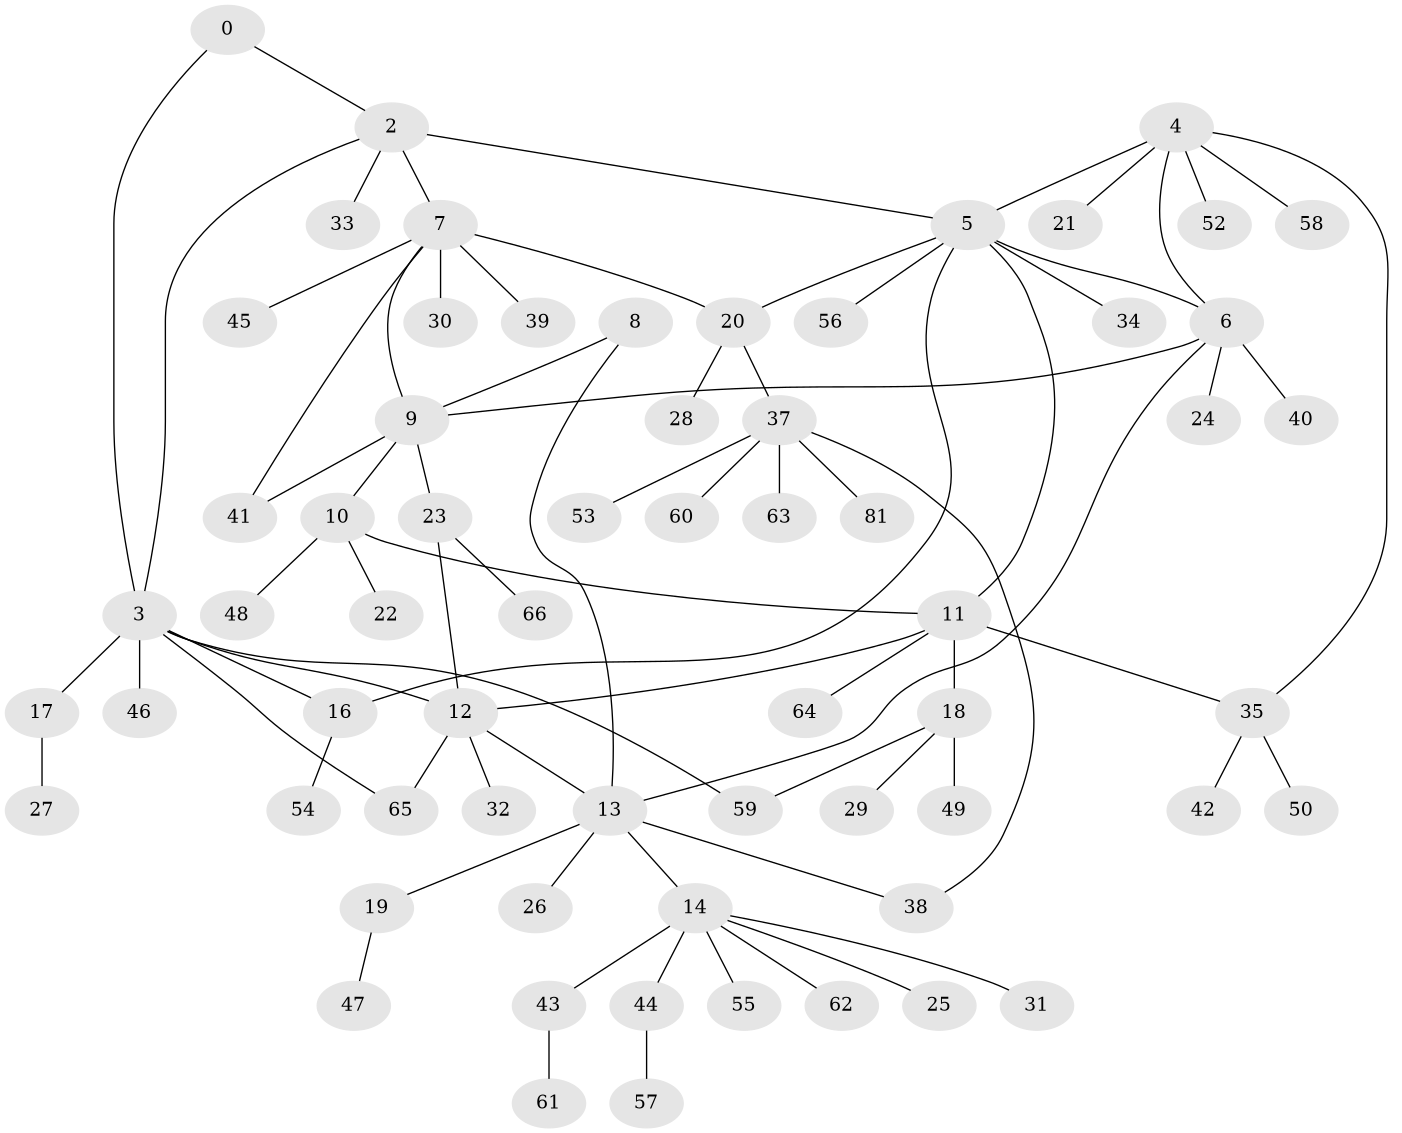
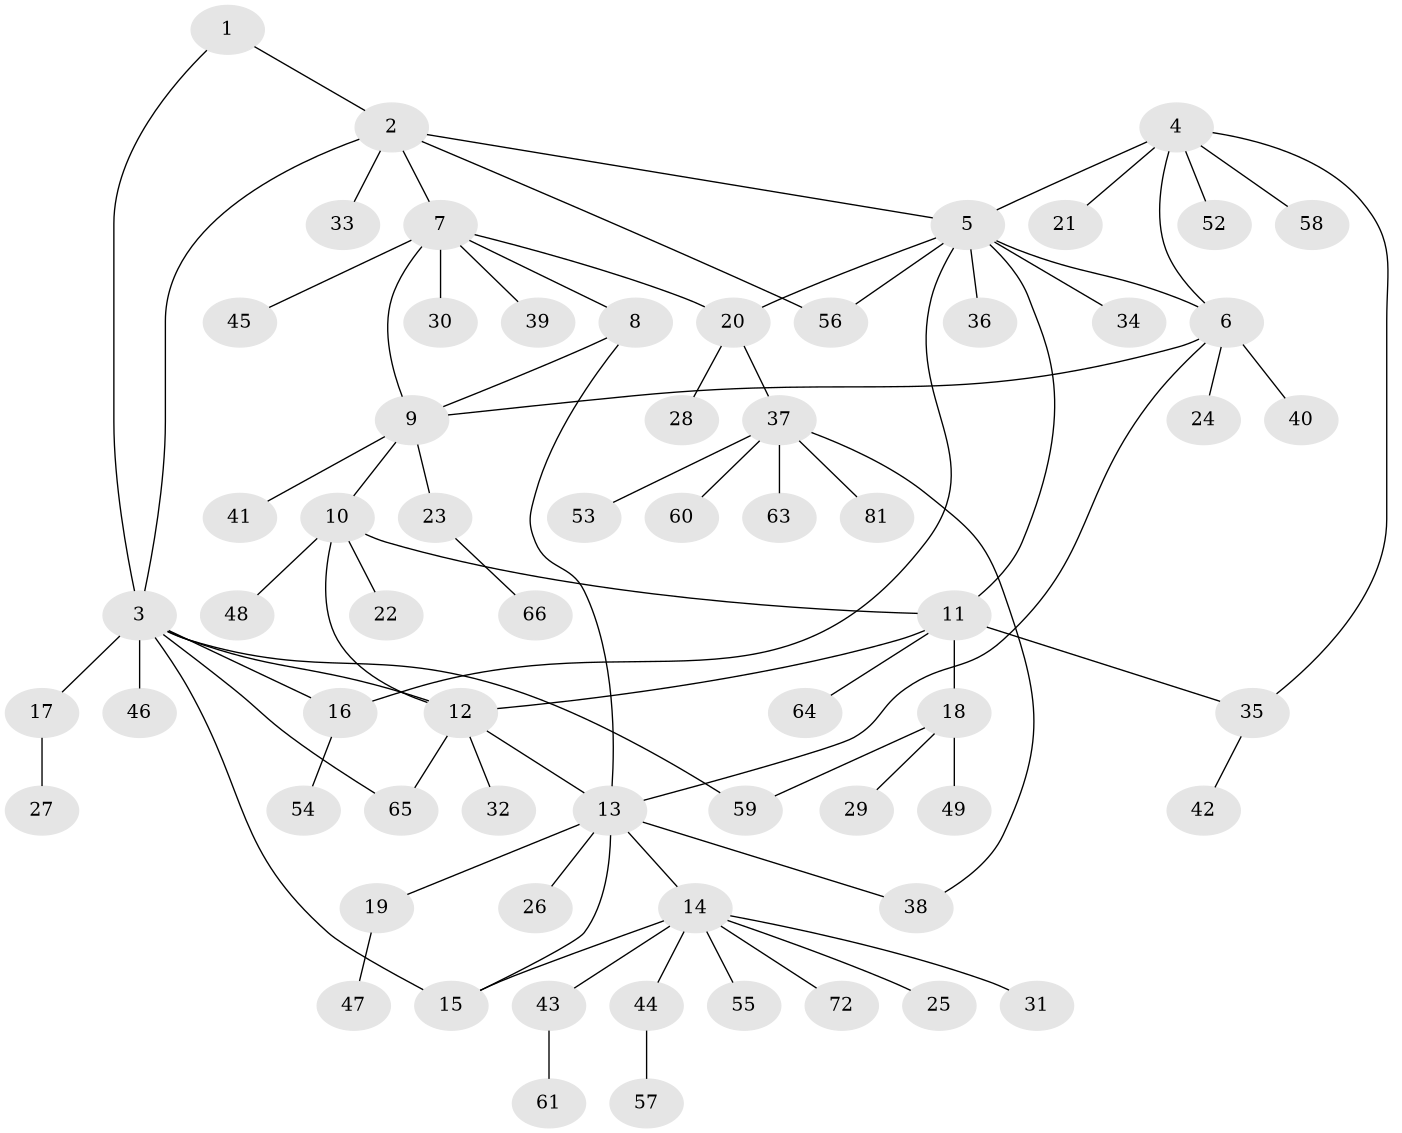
node "0": label "0" -> "1"
edge "2" -- "56": added
node "36": added
edge "7" -- "41": now "7" -- "8"
edge "23" -- "12": now "10" -- "12"
node "50": removed
node "15": added
node "62": label "62" -> "72"
